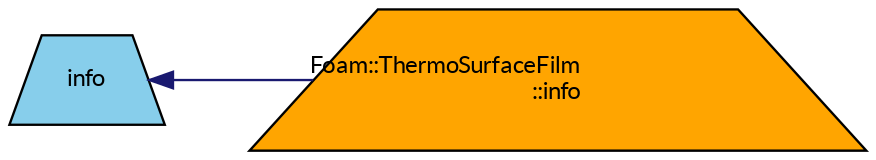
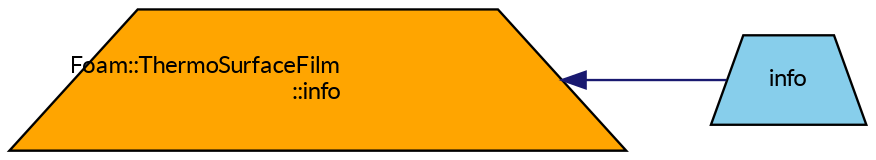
edge "Foam::ThermoSurfaceFilm ::info" -> "info": reversed
